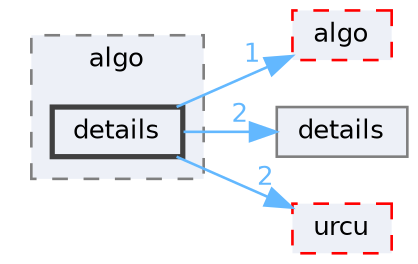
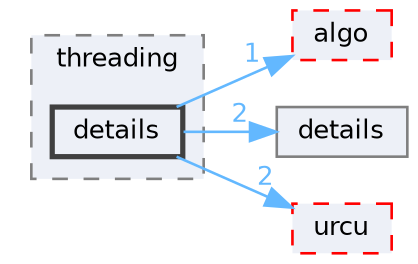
cluster "algo": label "algo" -> "threading"
